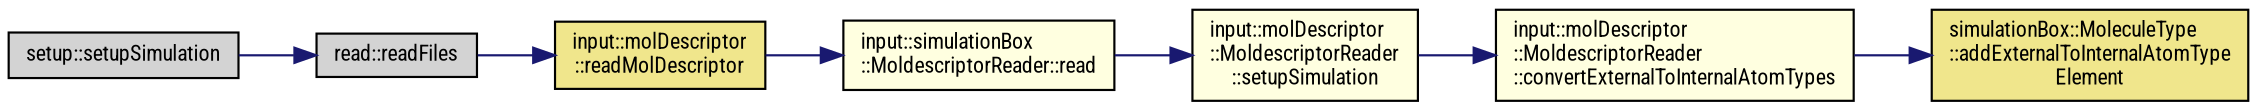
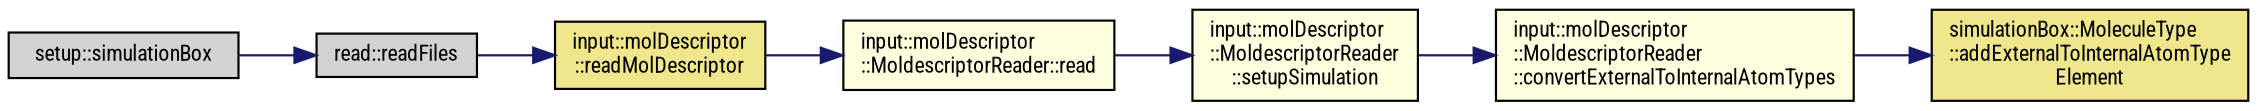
node "setup::setupSimulation": label "setup::setupSimulation" -> "setup::simulationBox"
node "input::simulationBox ::MoldescriptorReader::read": label "input::simulationBox ::MoldescriptorReader::read" -> "input::molDescriptor ::MoldescriptorReader::read"
